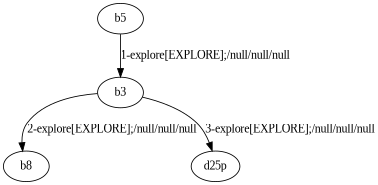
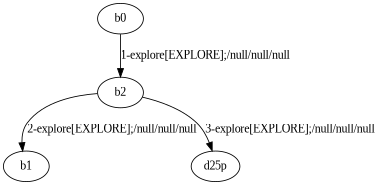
node "b5": label "b5" -> "b0"
node "b3": label "b3" -> "b2"
node "b8": label "b8" -> "b1"
